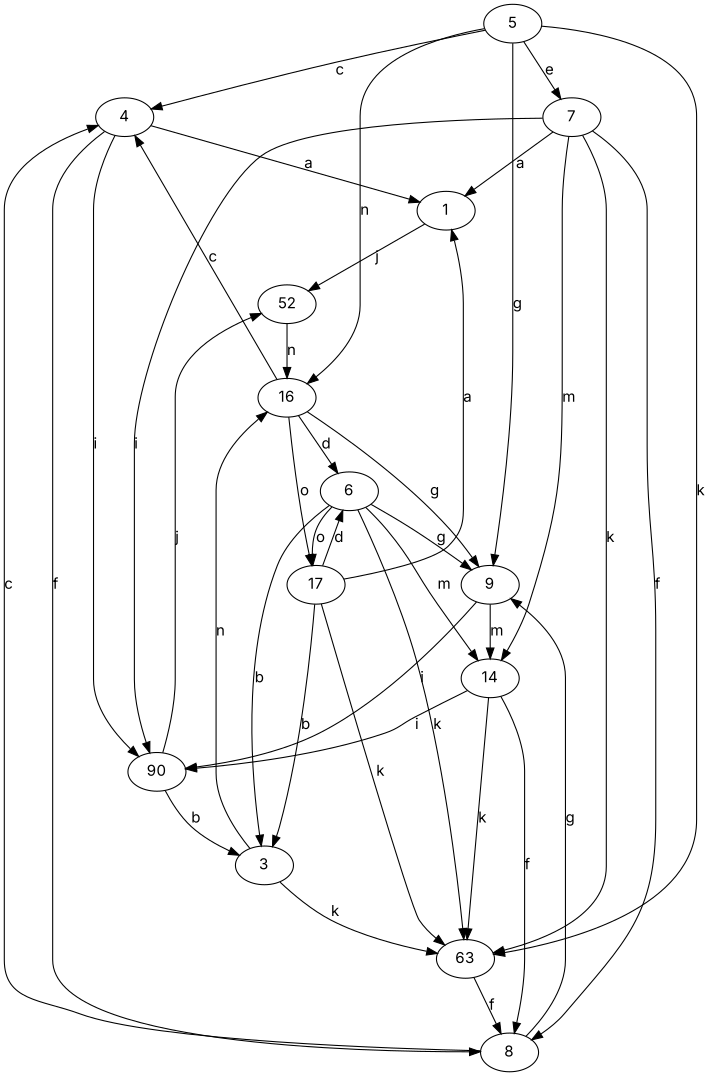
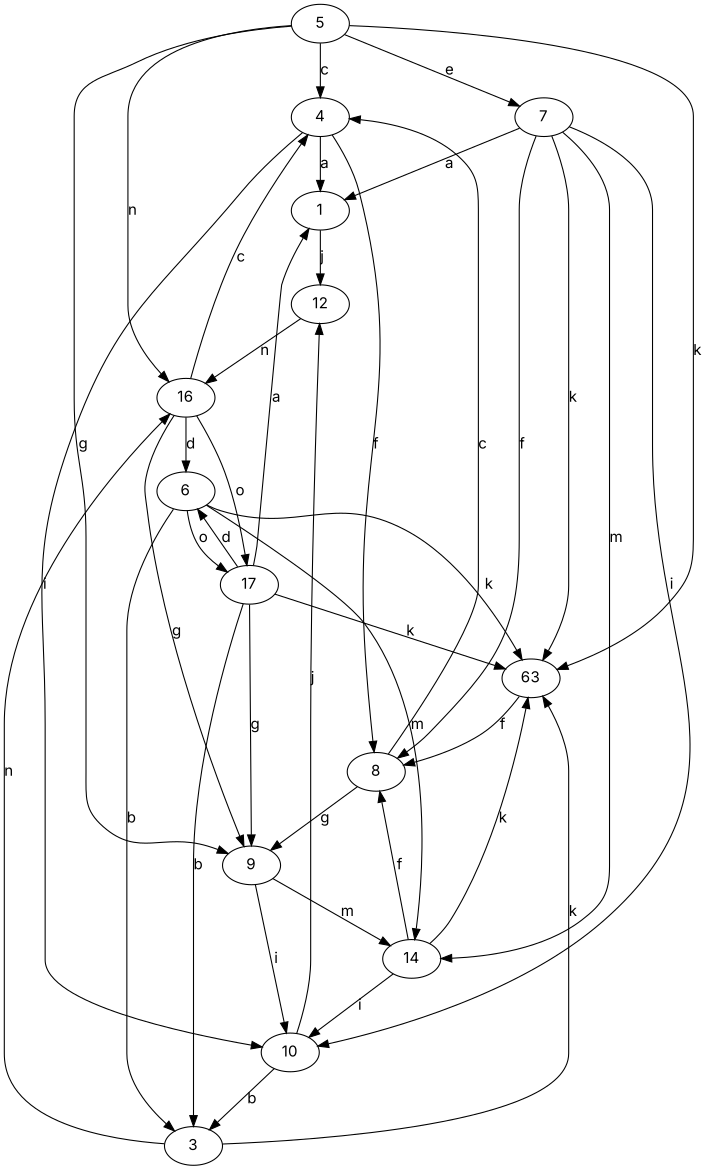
node "52": label "52" -> "12"
edge "6" -> "9": now "17" -> "9"
node "90": label "90" -> "10"
